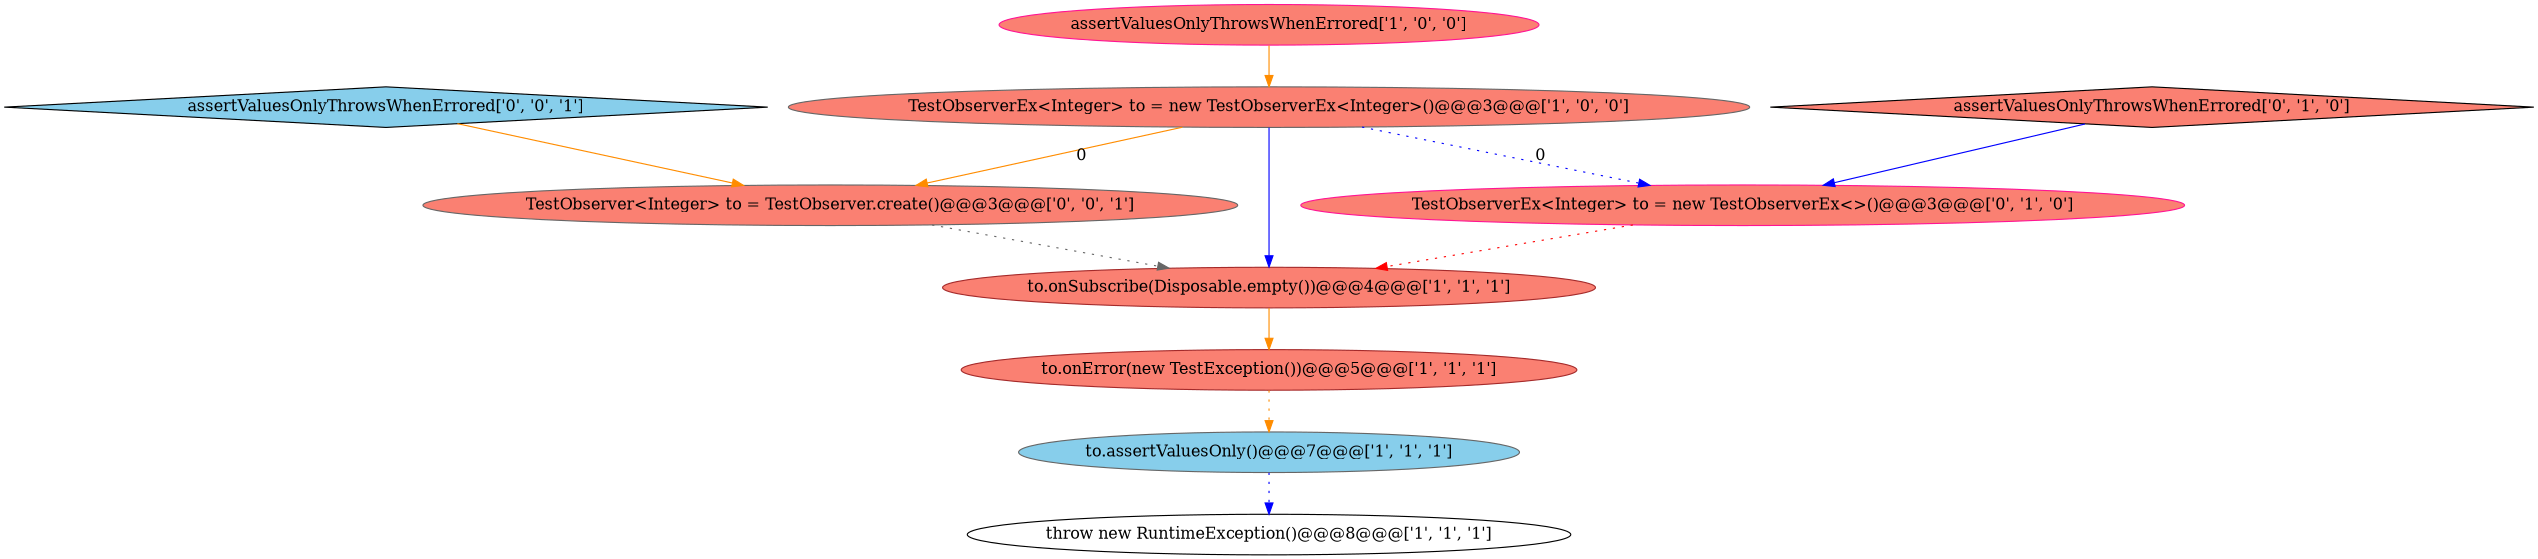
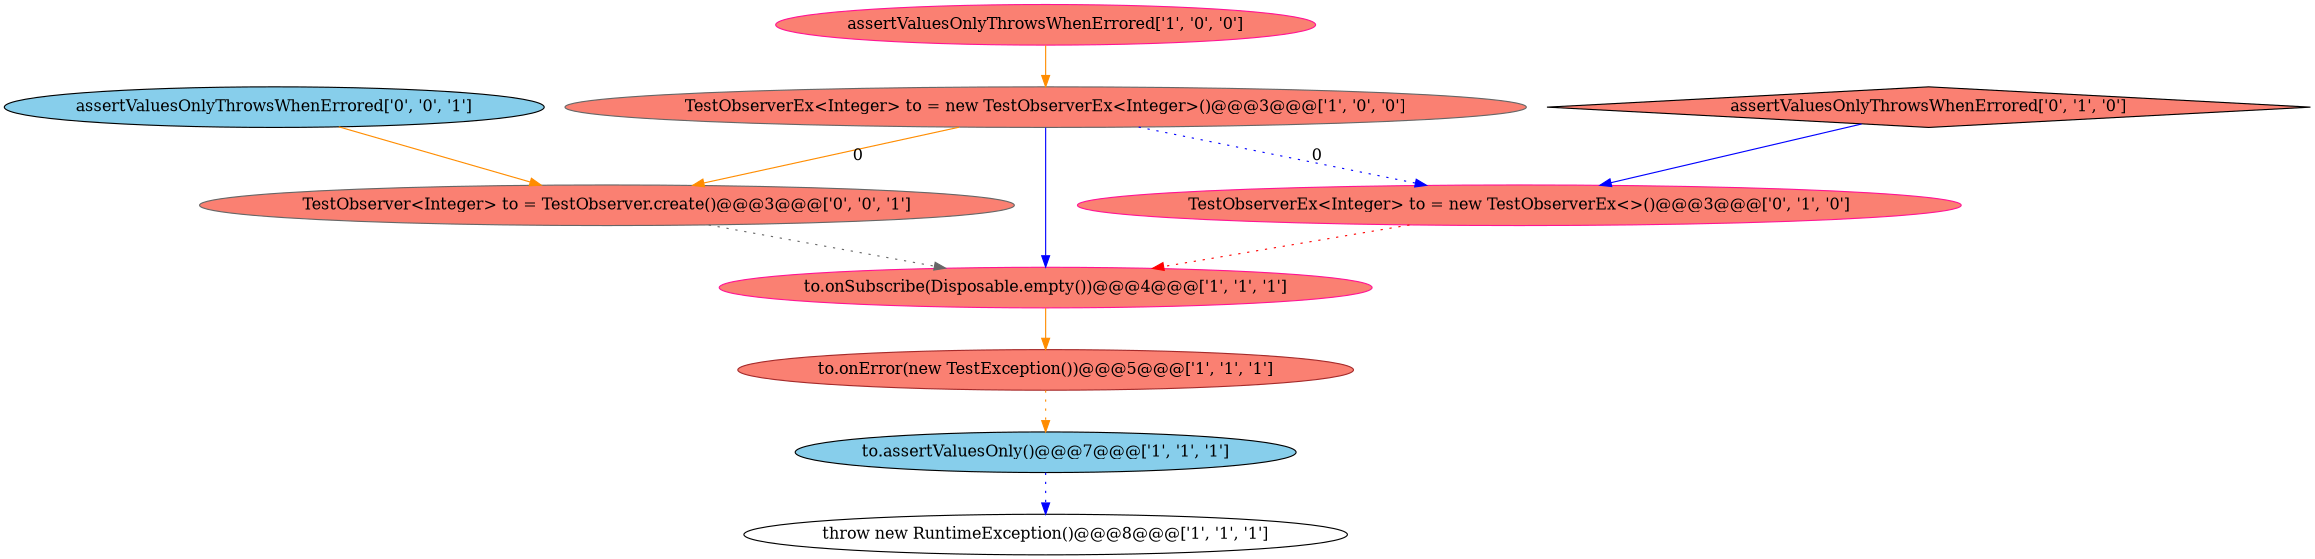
node "assertValuesOnlyThrowsWhenErrored['0', '0', '1']": shape diamond -> ellipse
node "to.onSubscribe(Disposable.empty())@@@4@@@['1', '1', '1']": color brown -> deeppink
node "to.assertValuesOnly()@@@7@@@['1', '1', '1']": color gray40 -> black
